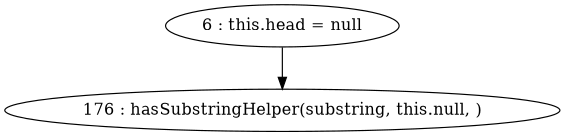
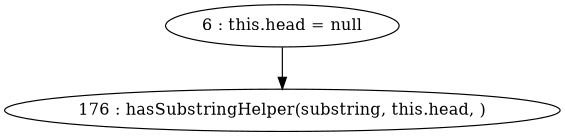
node "176 : hasSubstringHelper(substring, this.null, )": label "176 : hasSubstringHelper(substring, this.null, )" -> "176 : hasSubstringHelper(substring, this.head, )"
